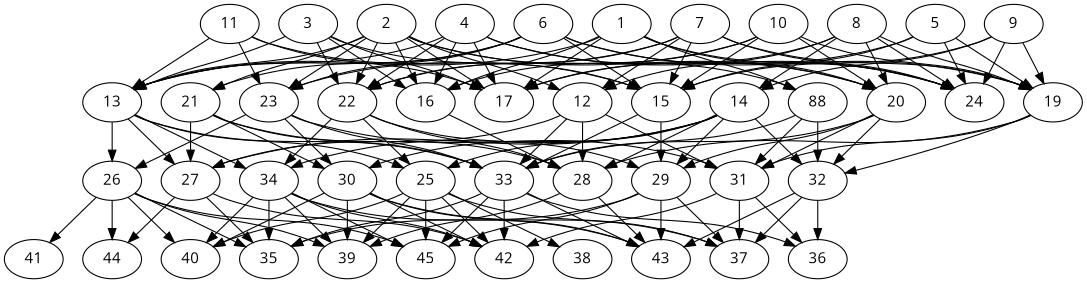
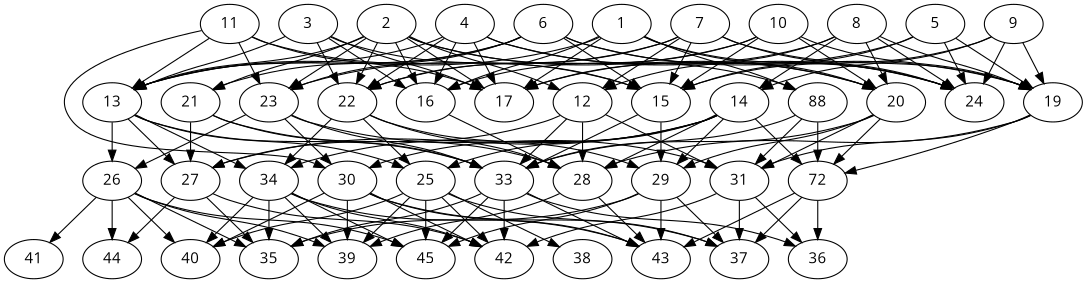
edge "21" -> "30": now "11" -> "30"
node "32": label "32" -> "72"
